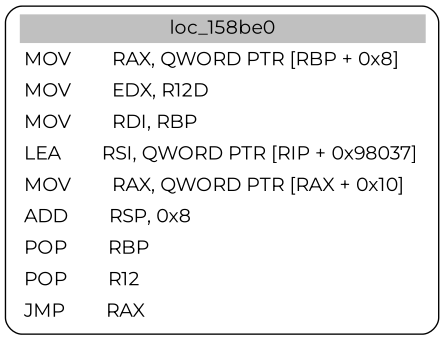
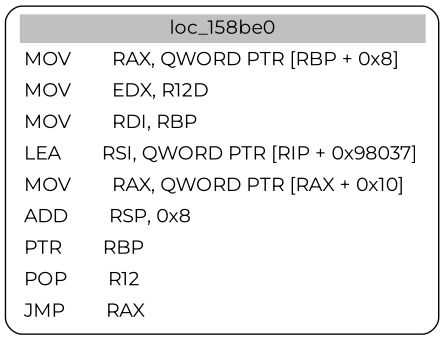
node "loc_158be0": text "POP        RBP" -> "PTR        RBP"
